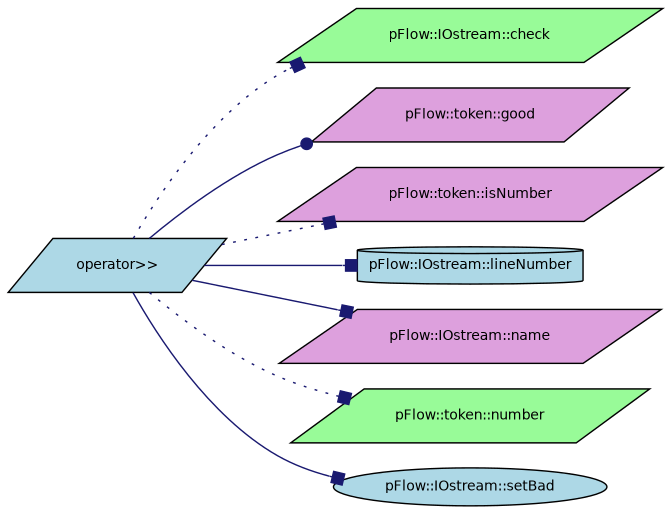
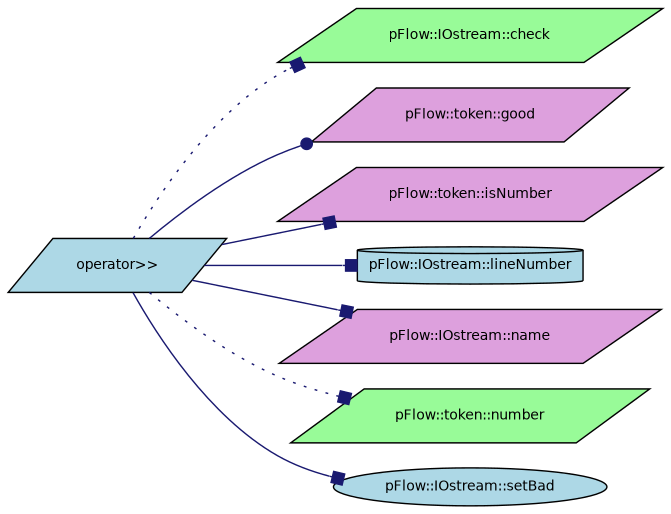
edge "operator>>" -> "pFlow::token::isNumber": style dotted -> solid
